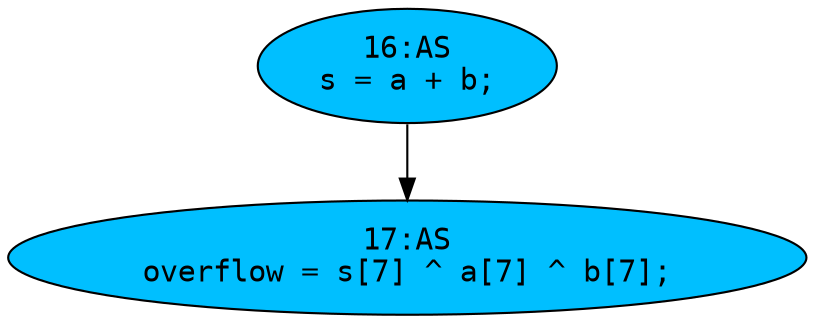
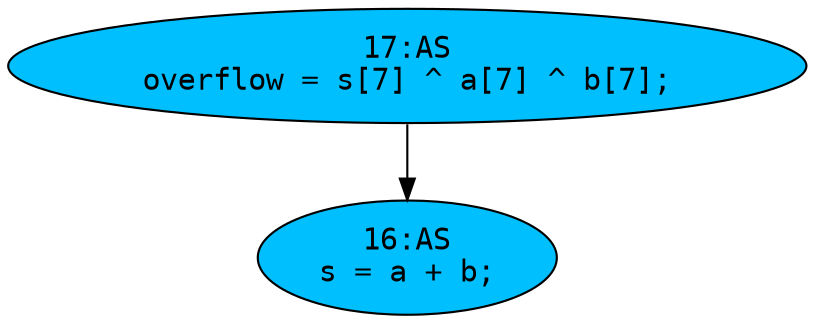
edge "16:AS s = a + b;" -> "17:AS overflow = s[7] ^ a[7] ^ b[7];": reversed
